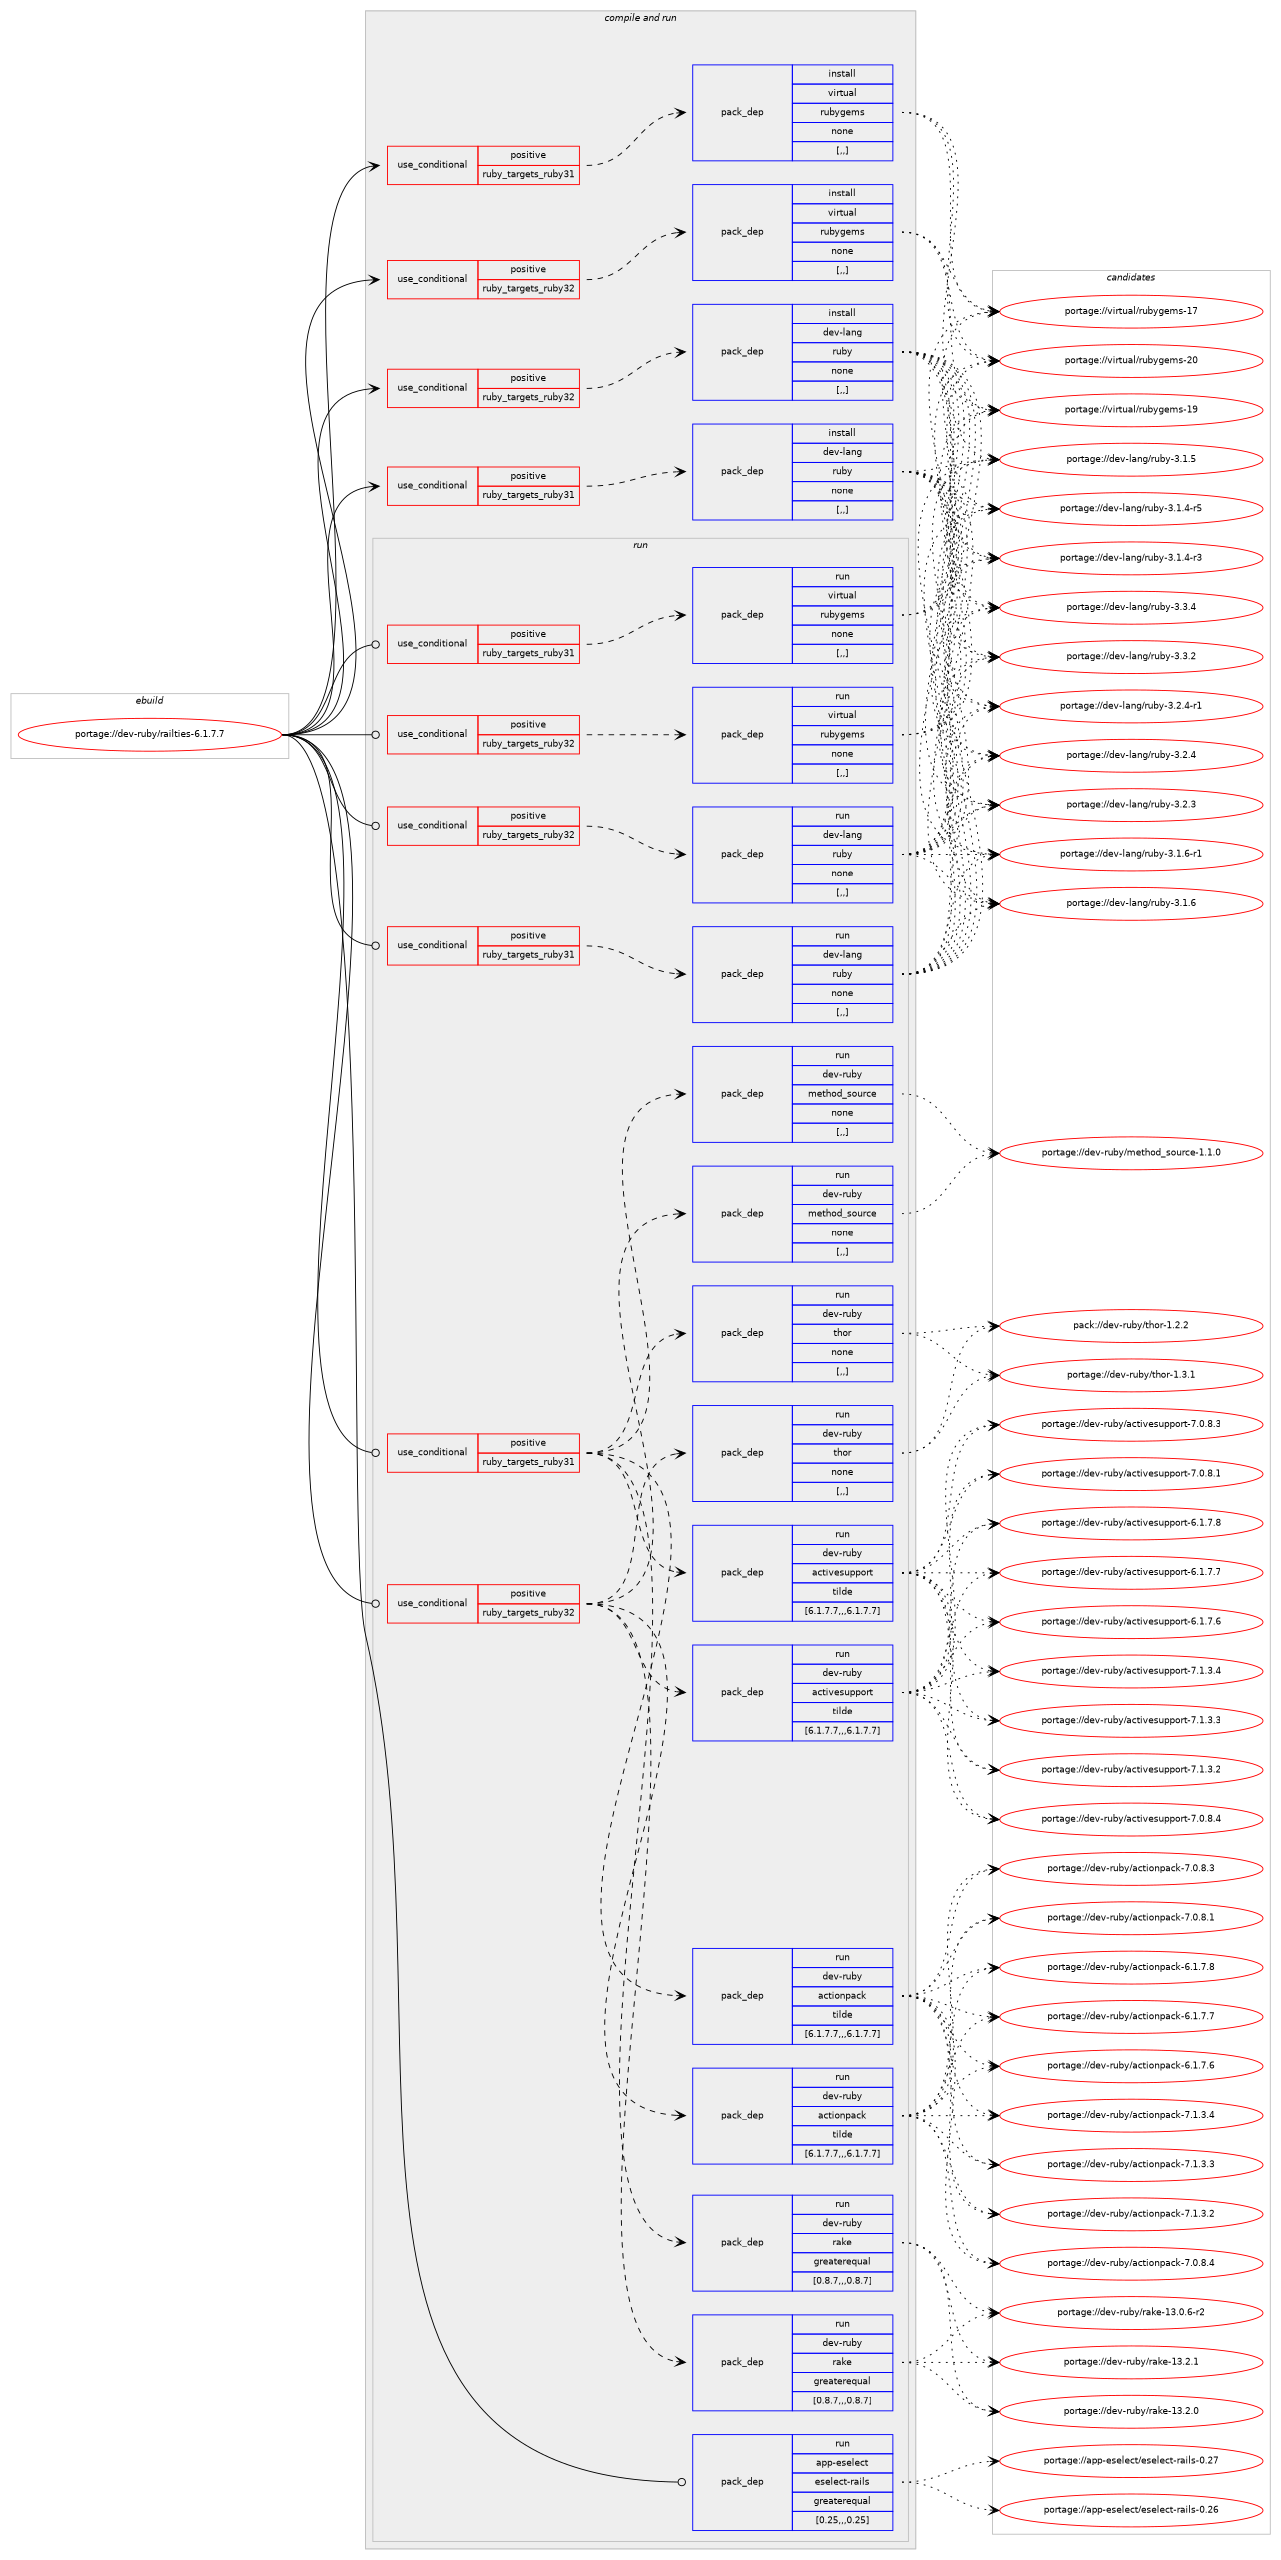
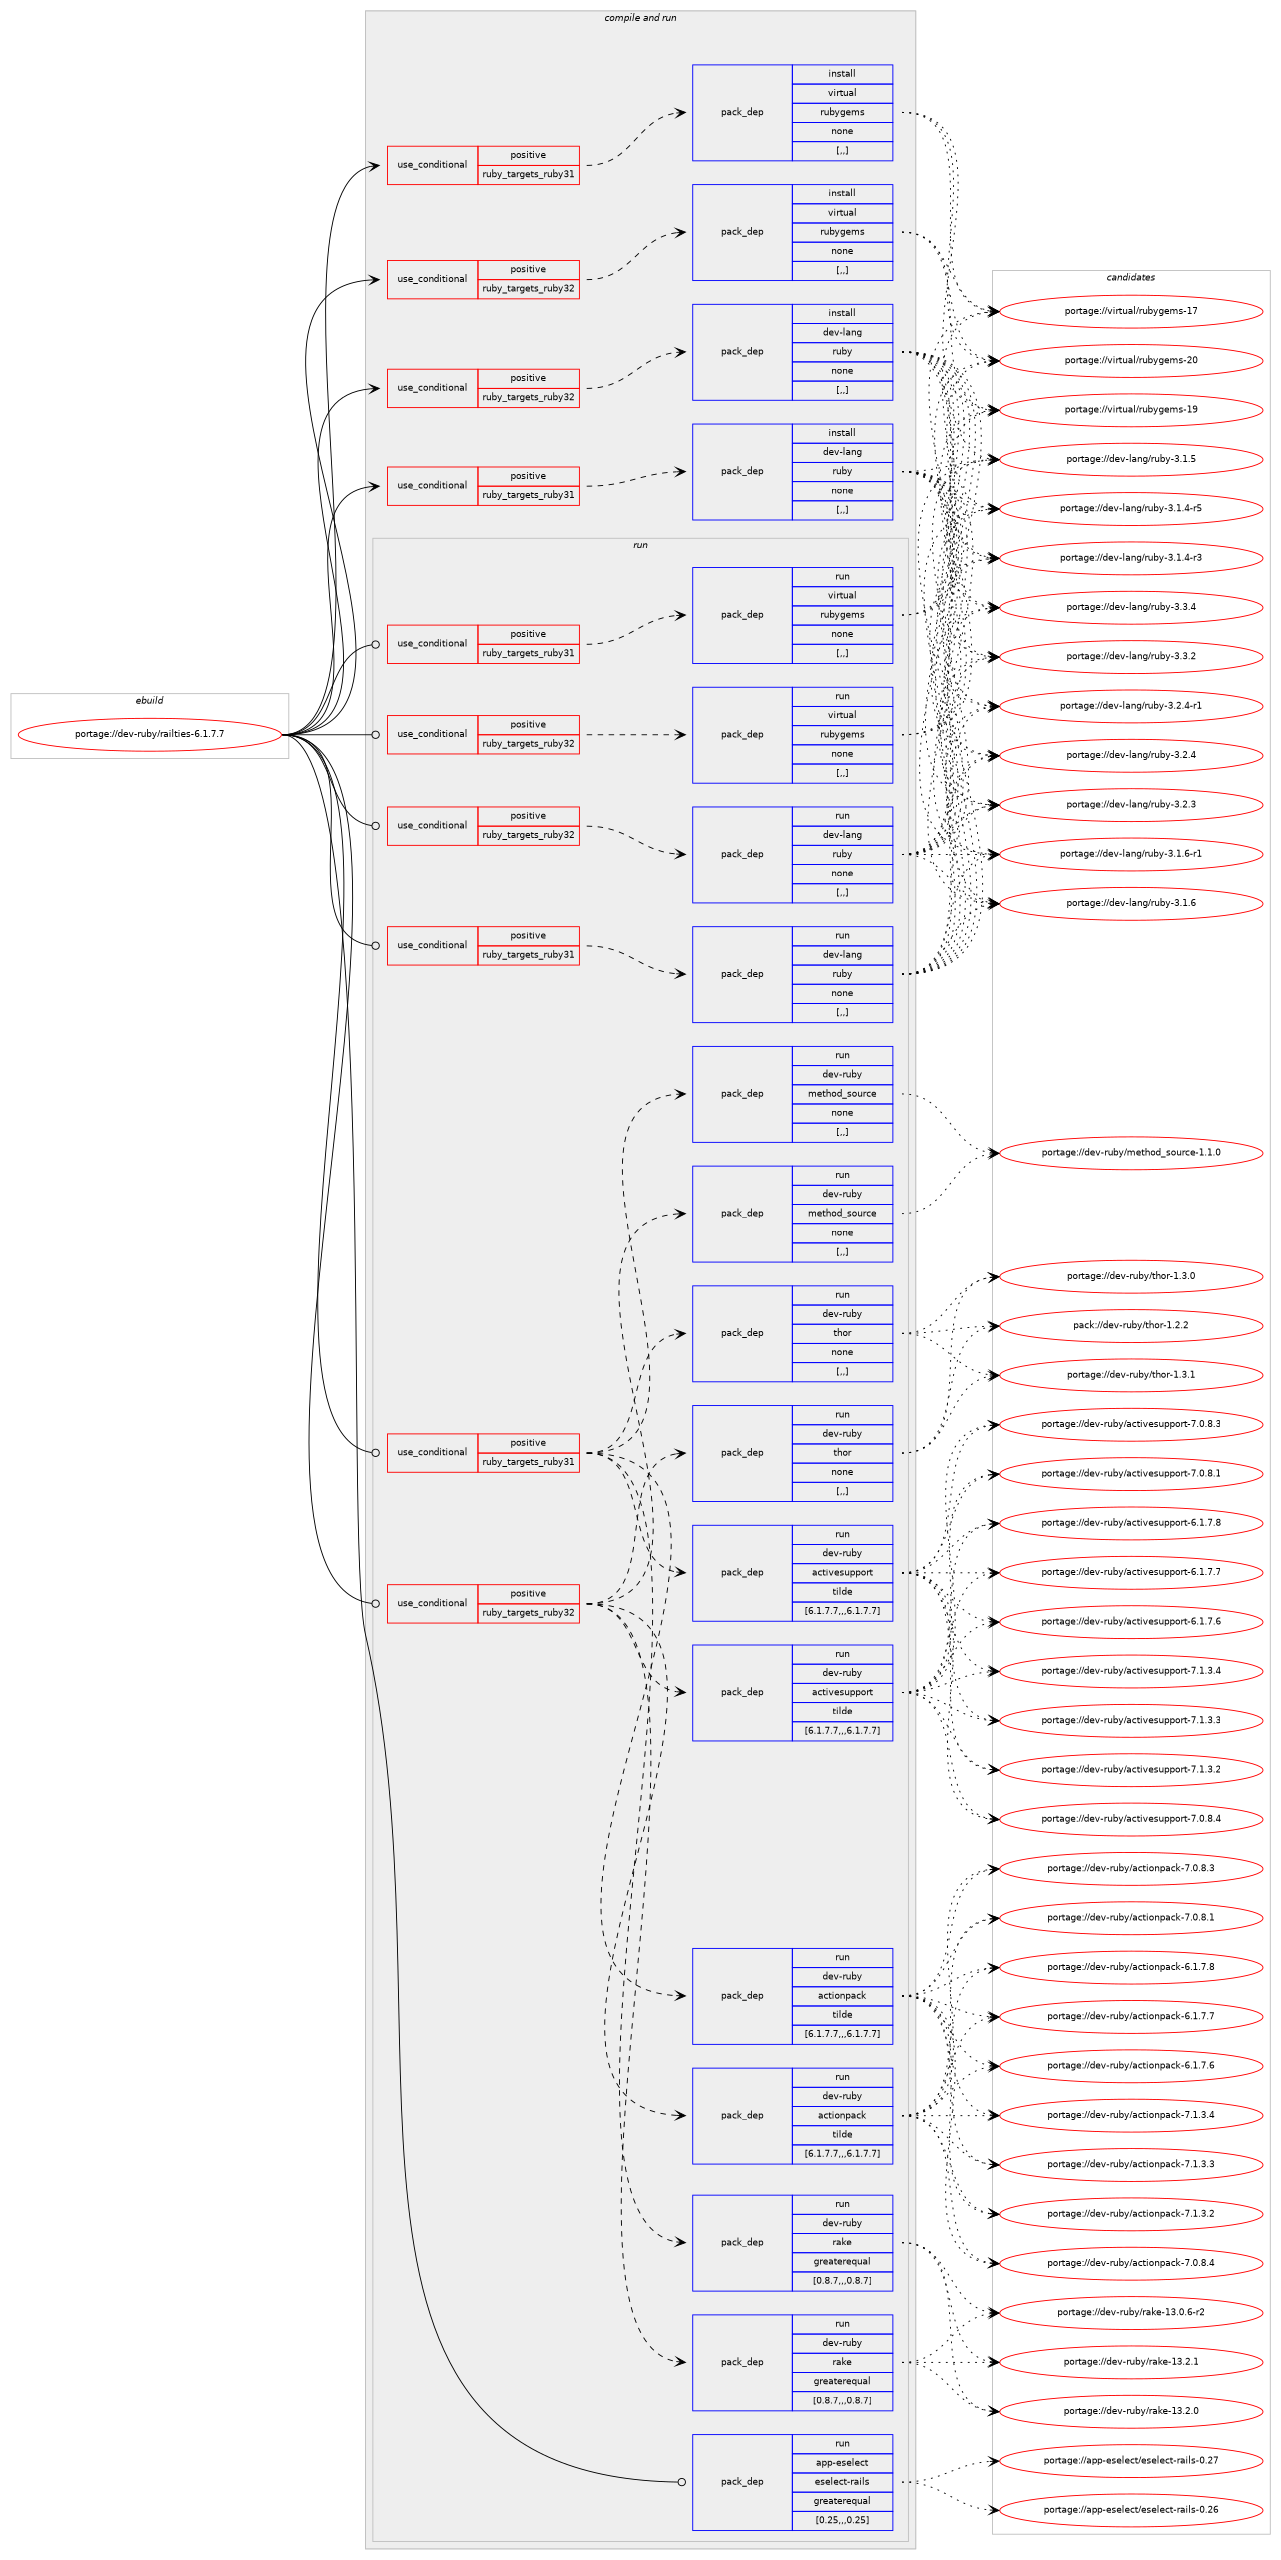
node "portage://dev-ruby/thor-1.3.0": added
